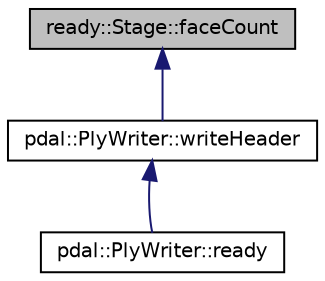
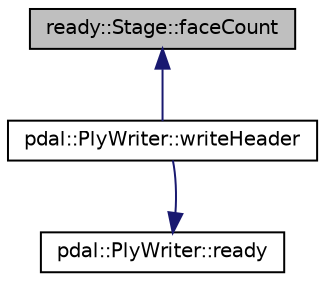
edge "pdal::PlyWriter::ready" -> "pdal::PlyWriter::writeHeader": reversed
